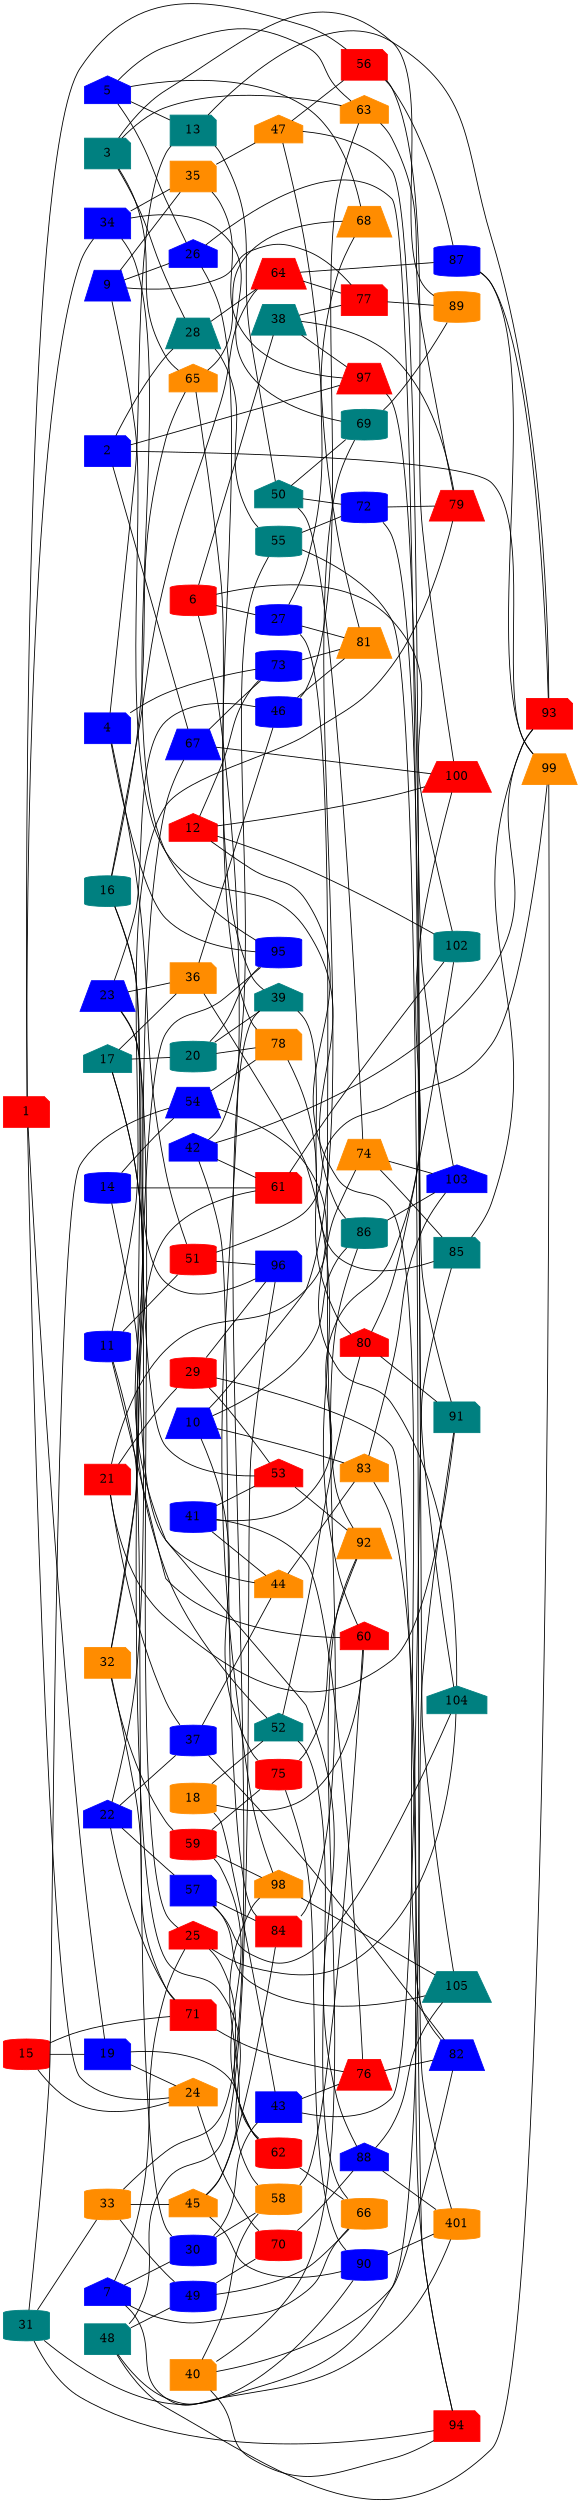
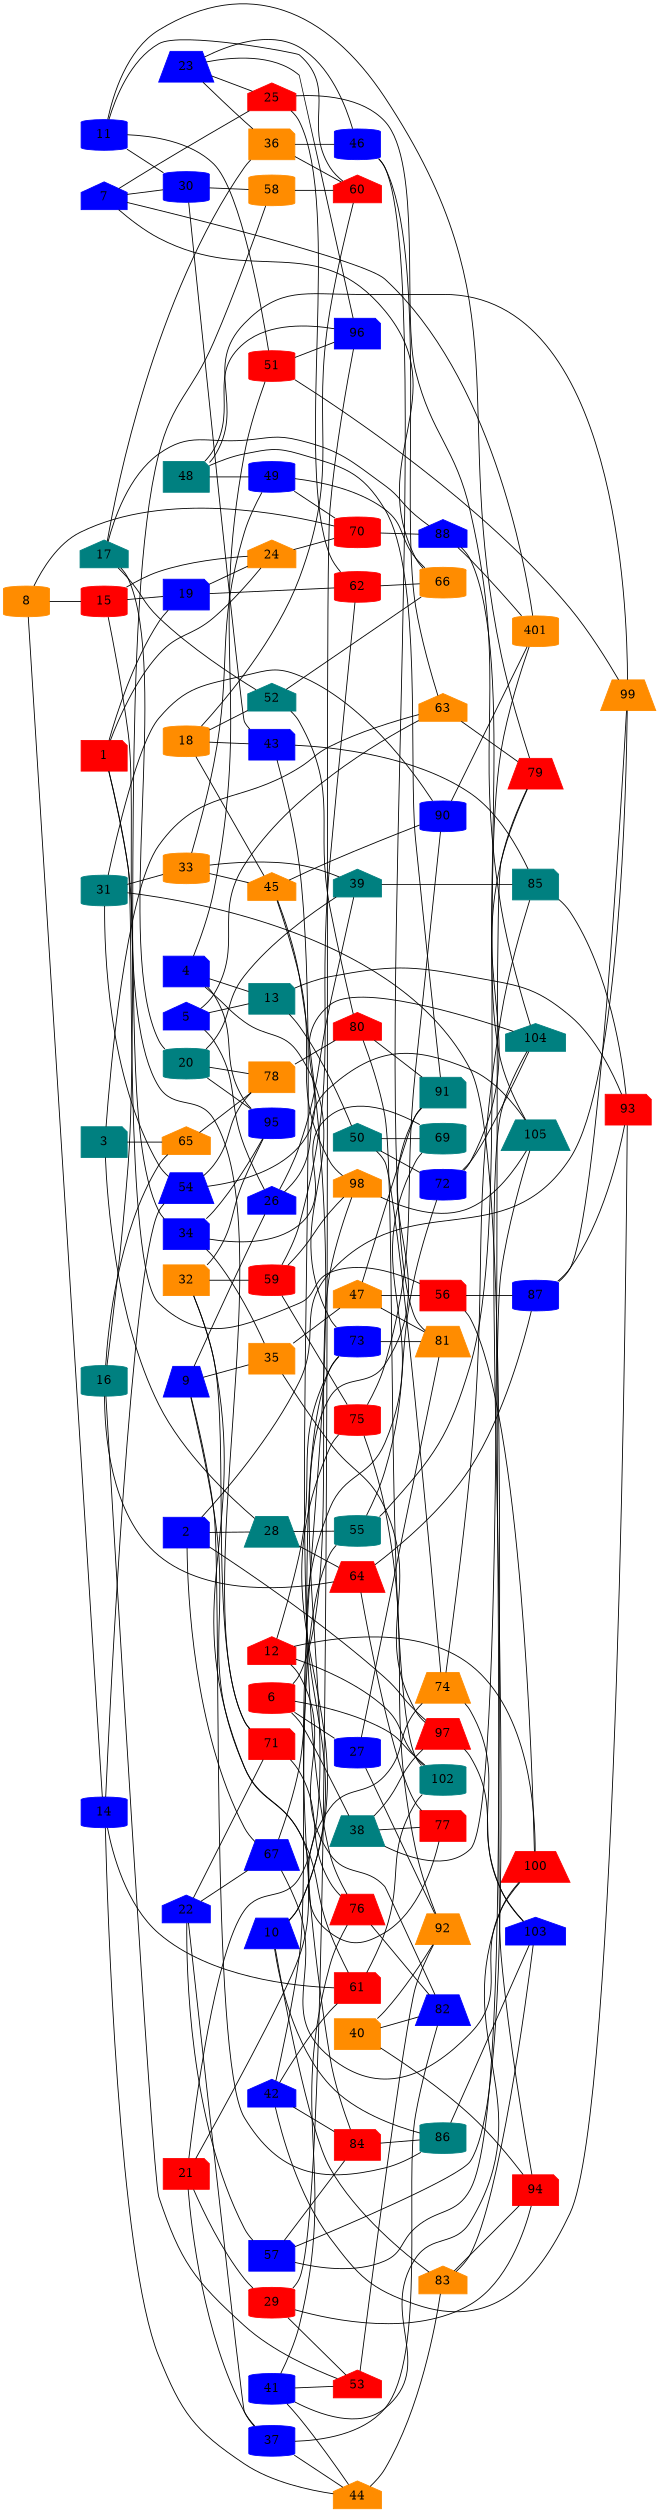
node "68": removed
node "89": removed
node "8": added
edge "18" -- "45": added
edge "58" -- "40": removed
